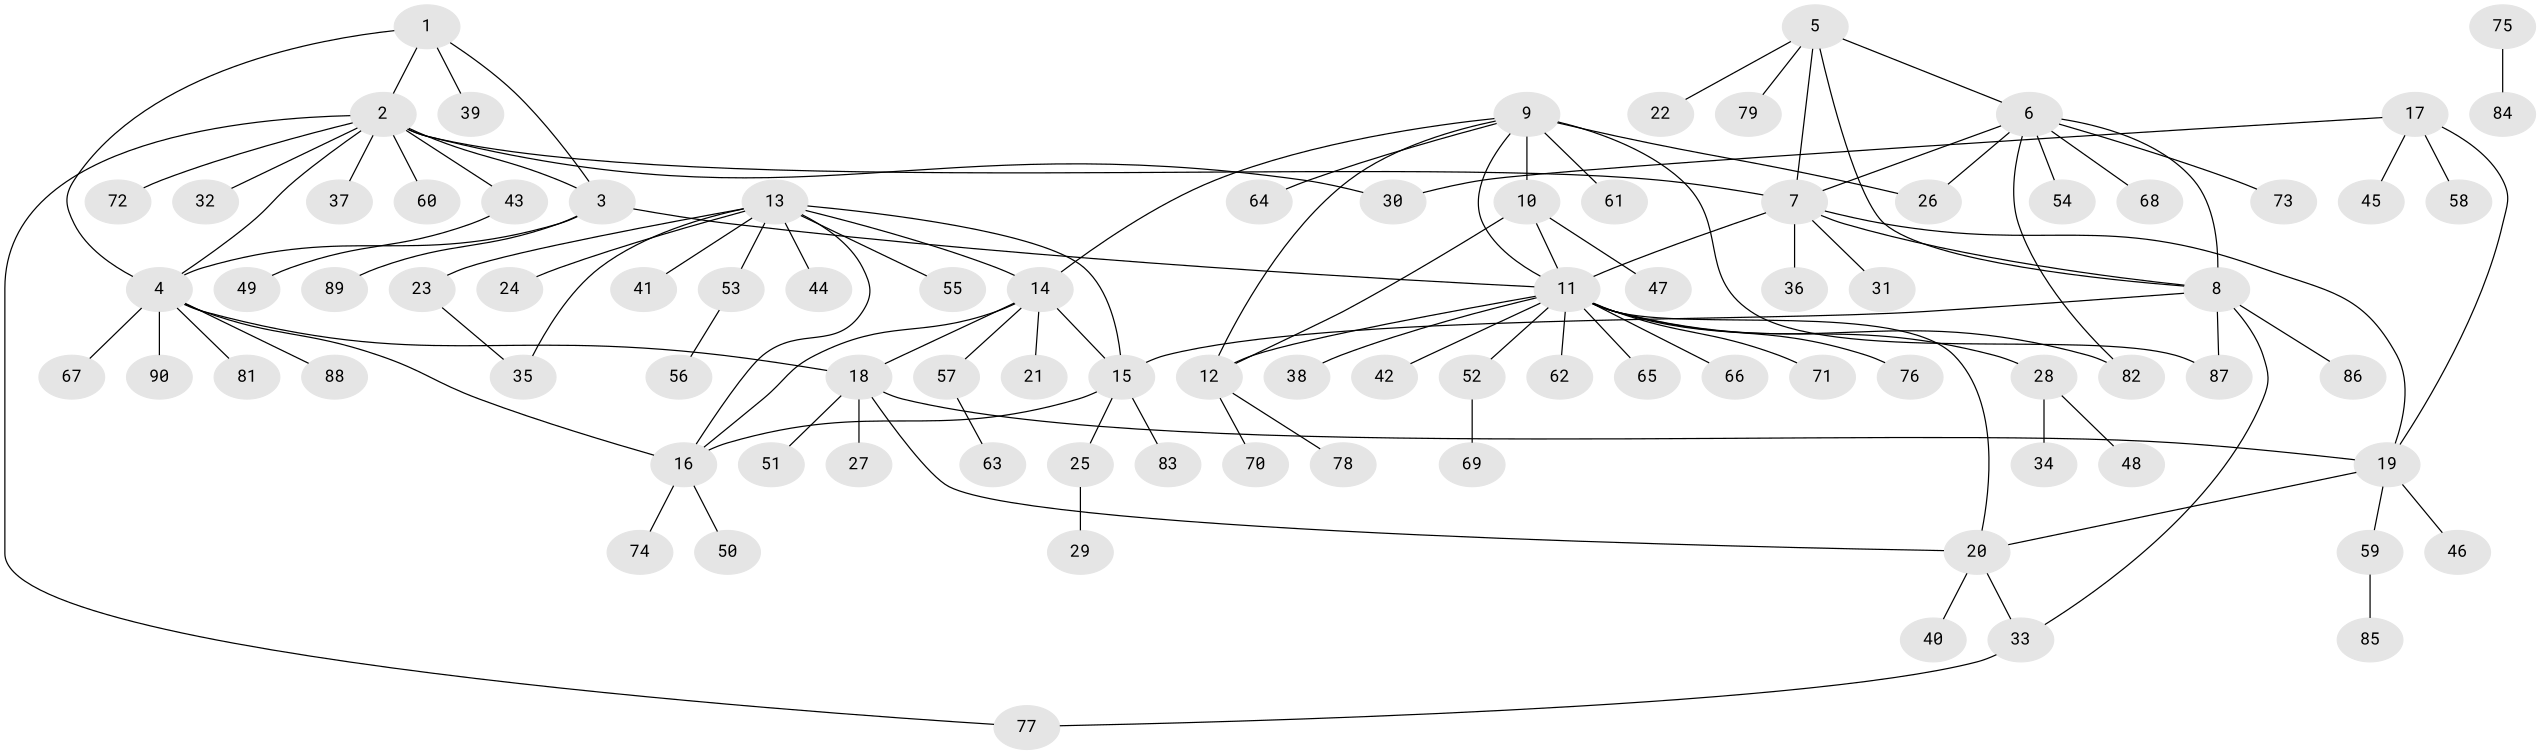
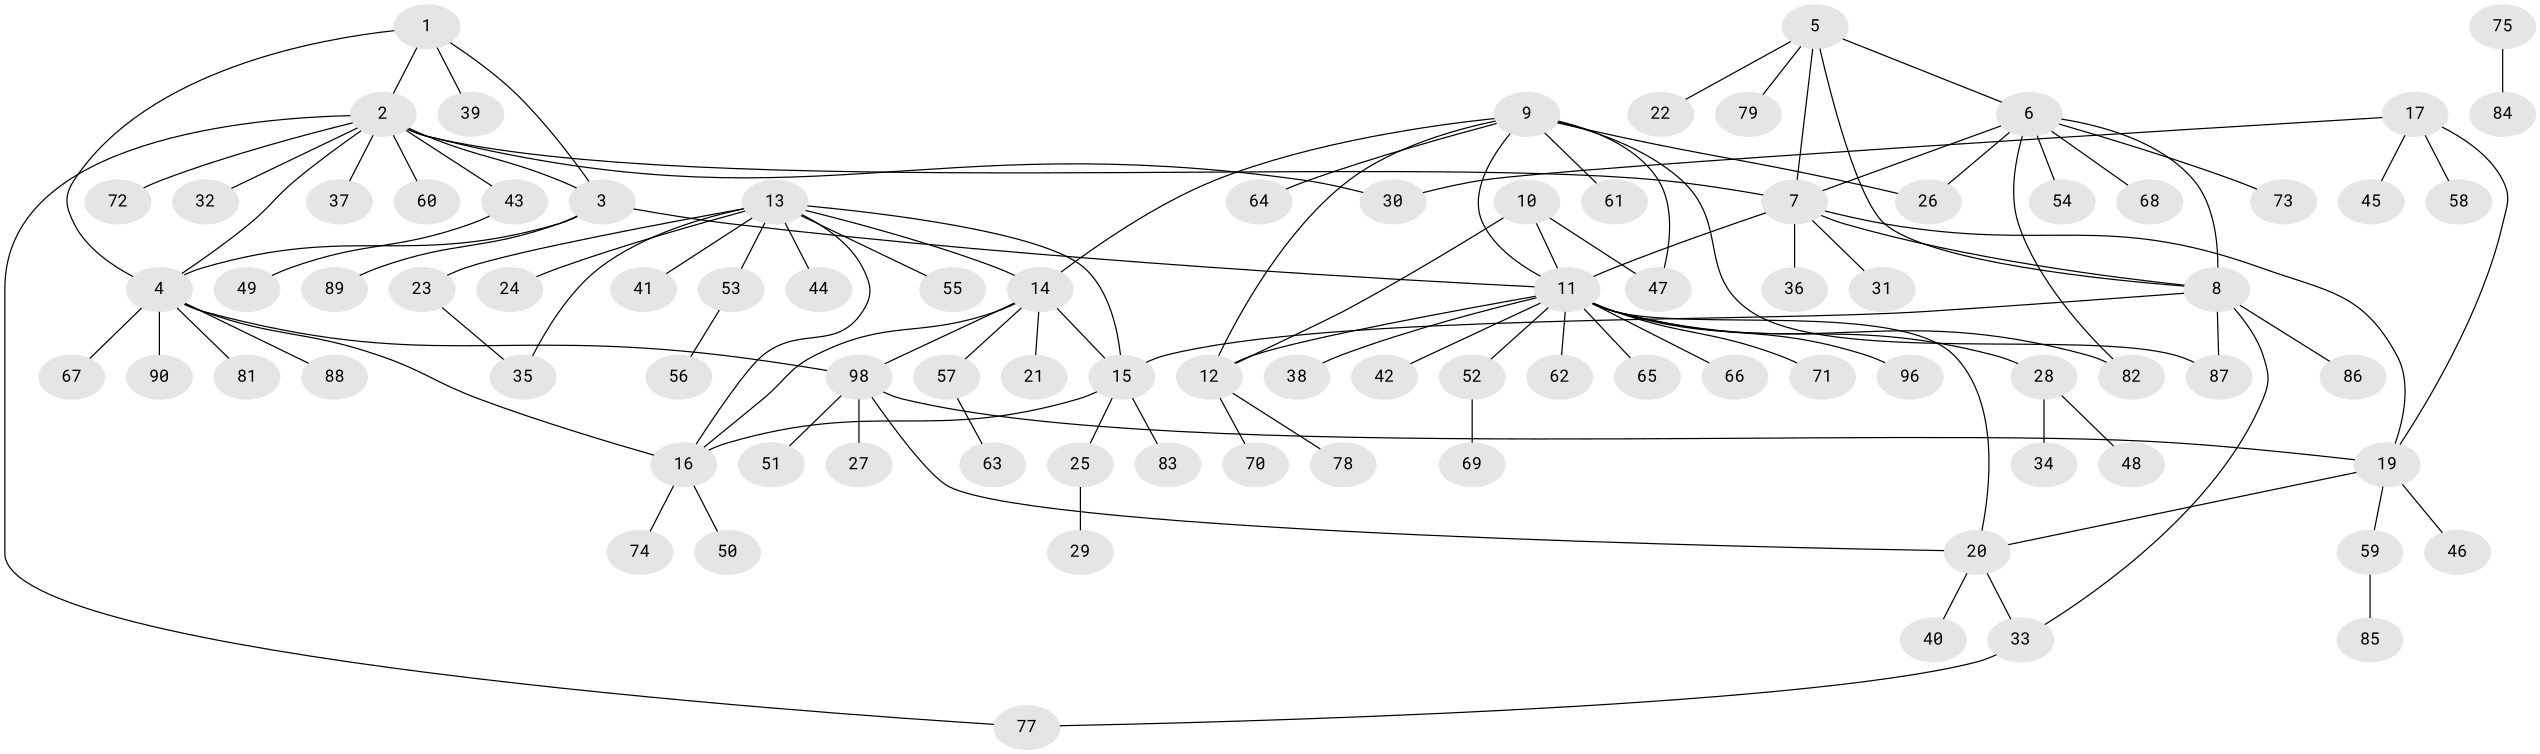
edge "9" -- "10": now "9" -- "47"
node "18": label "18" -> "98"
node "76": label "76" -> "96"
